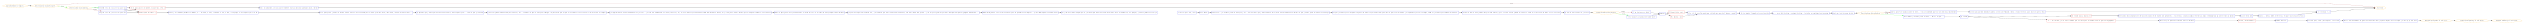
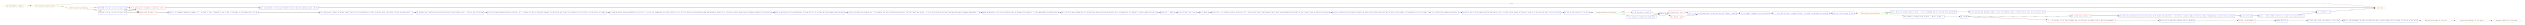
node "tout cet... amour": added
